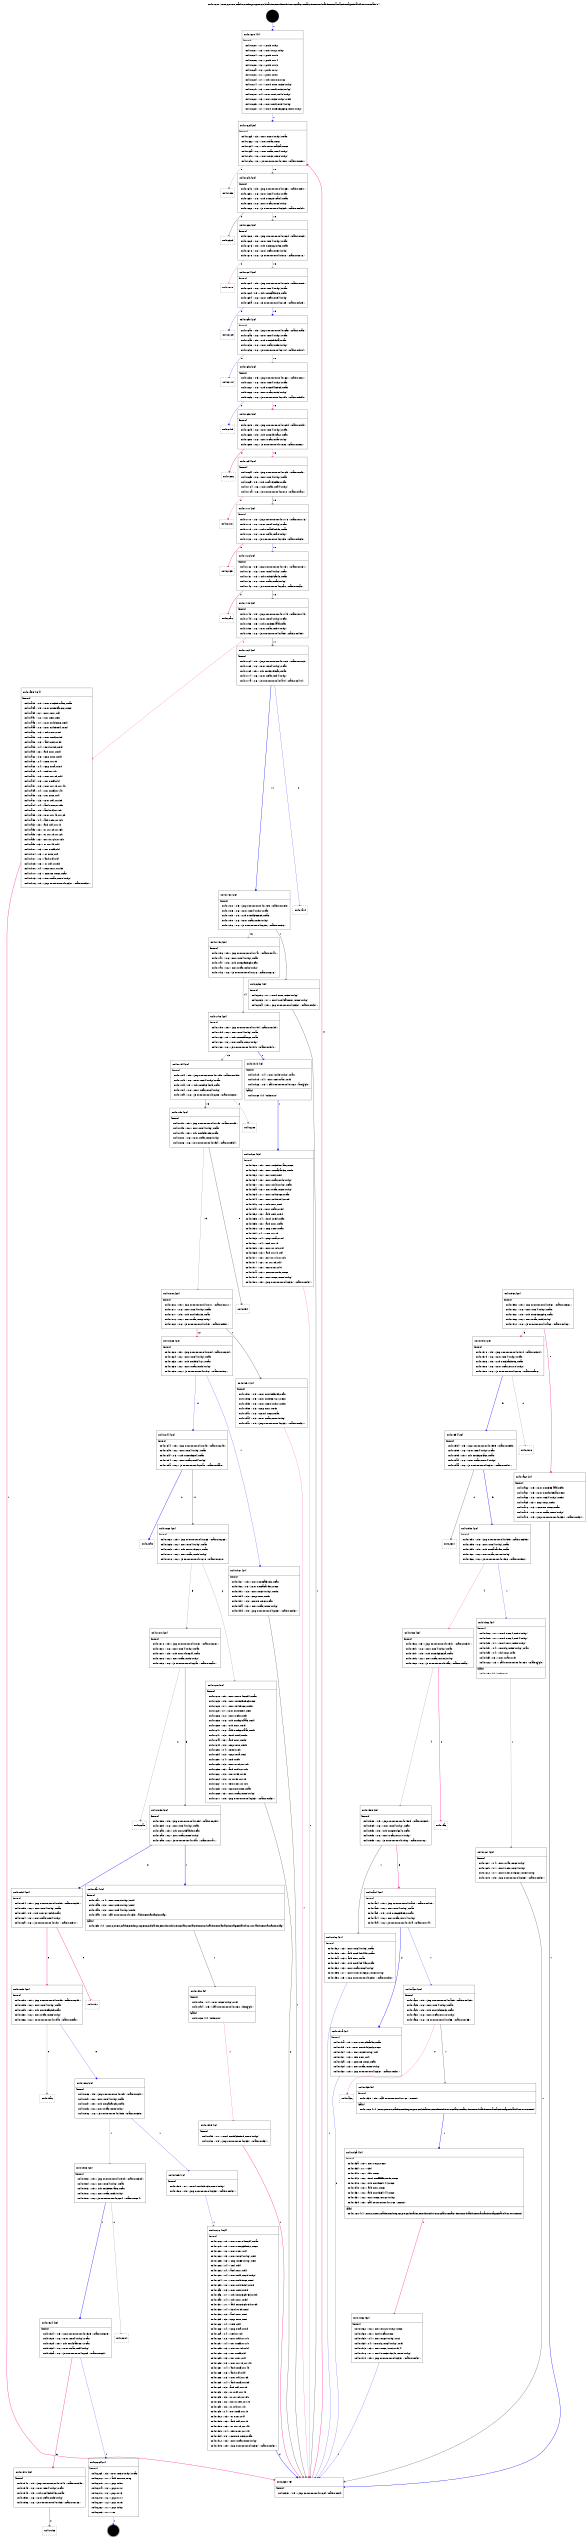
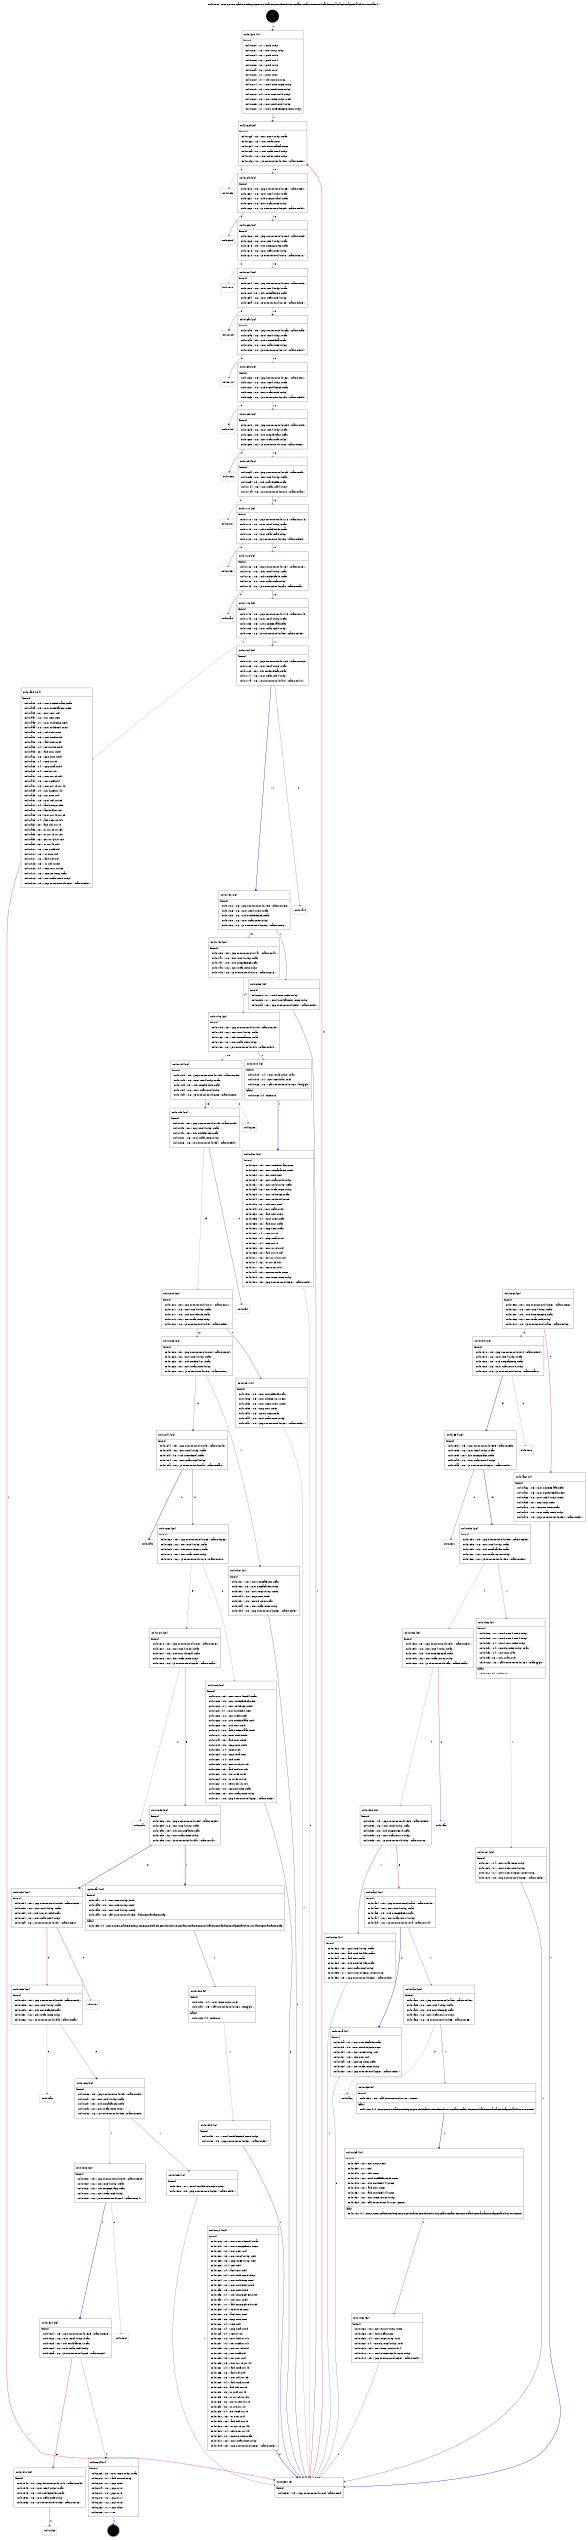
edge "0x4017b8 [28]" -> "0x401b1b [13]": color blue -> gray40
edge "0x401b85 [12]" -> "0x401c76 [164]": now "0x401b85 [12]" -> "0x402337 [5]"
